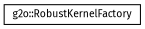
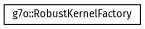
node "g2o::RobustKernelFactory": label "g2o::RobustKernelFactory" -> "g7o::RobustKernelFactory"
